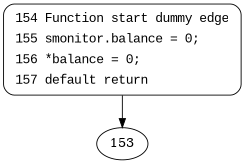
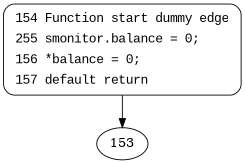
node "154": text "155" -> "255"
